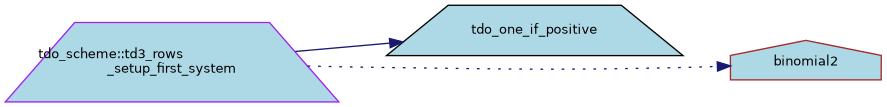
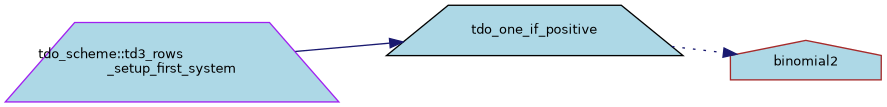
edge "tdo_scheme::td3_rows _setup_first_system" -> "binomial2": now "tdo_one_if_positive" -> "binomial2"
